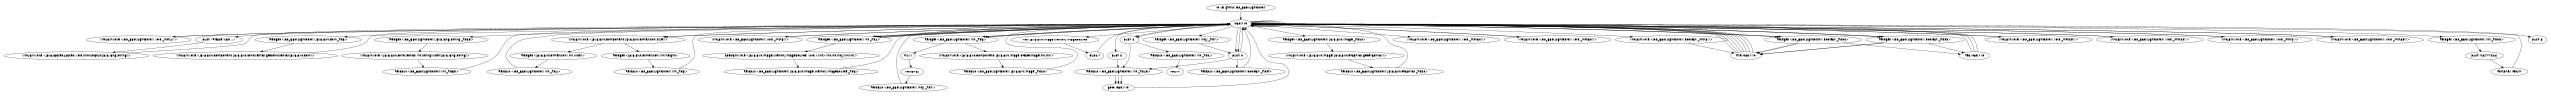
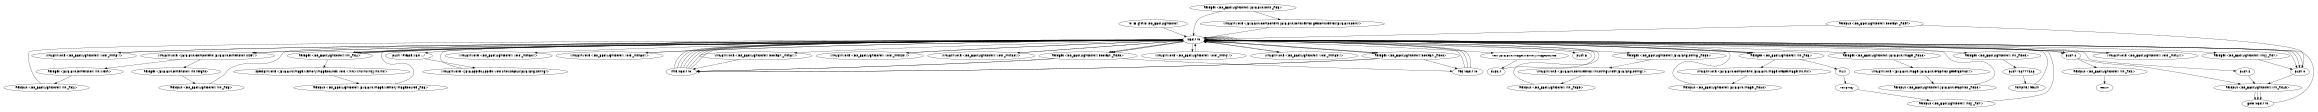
edge "load.r r0" -> "fieldget <DS_BackLightScroll: java.awt.Font _fld3>": reversed
edge "push 0" -> "fieldput <DS_BackLightScroll: boolean _fld9f>": reversed
